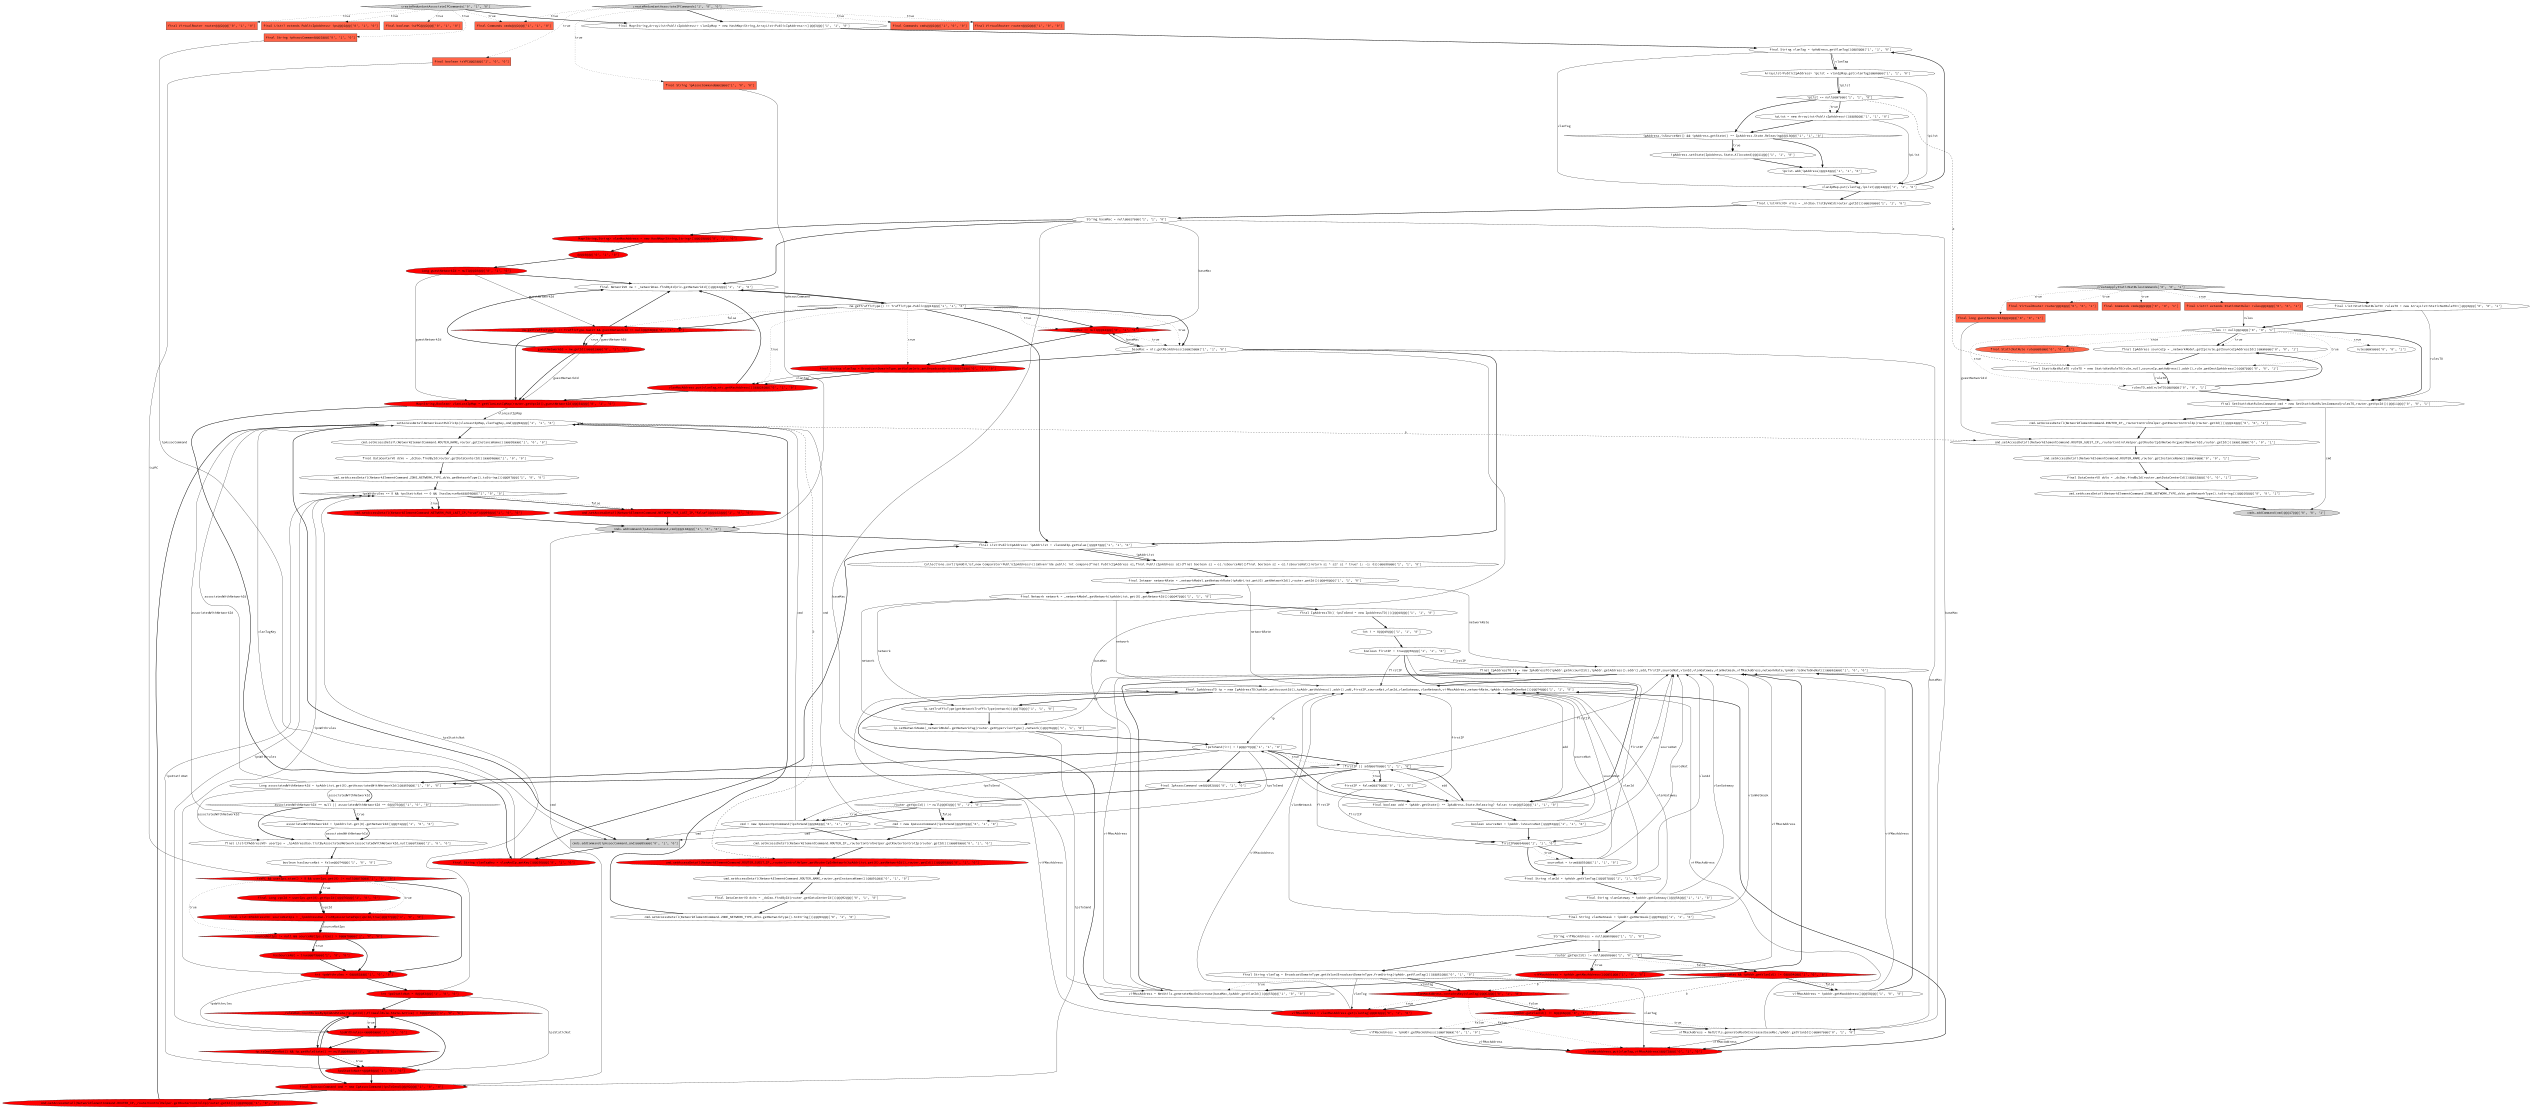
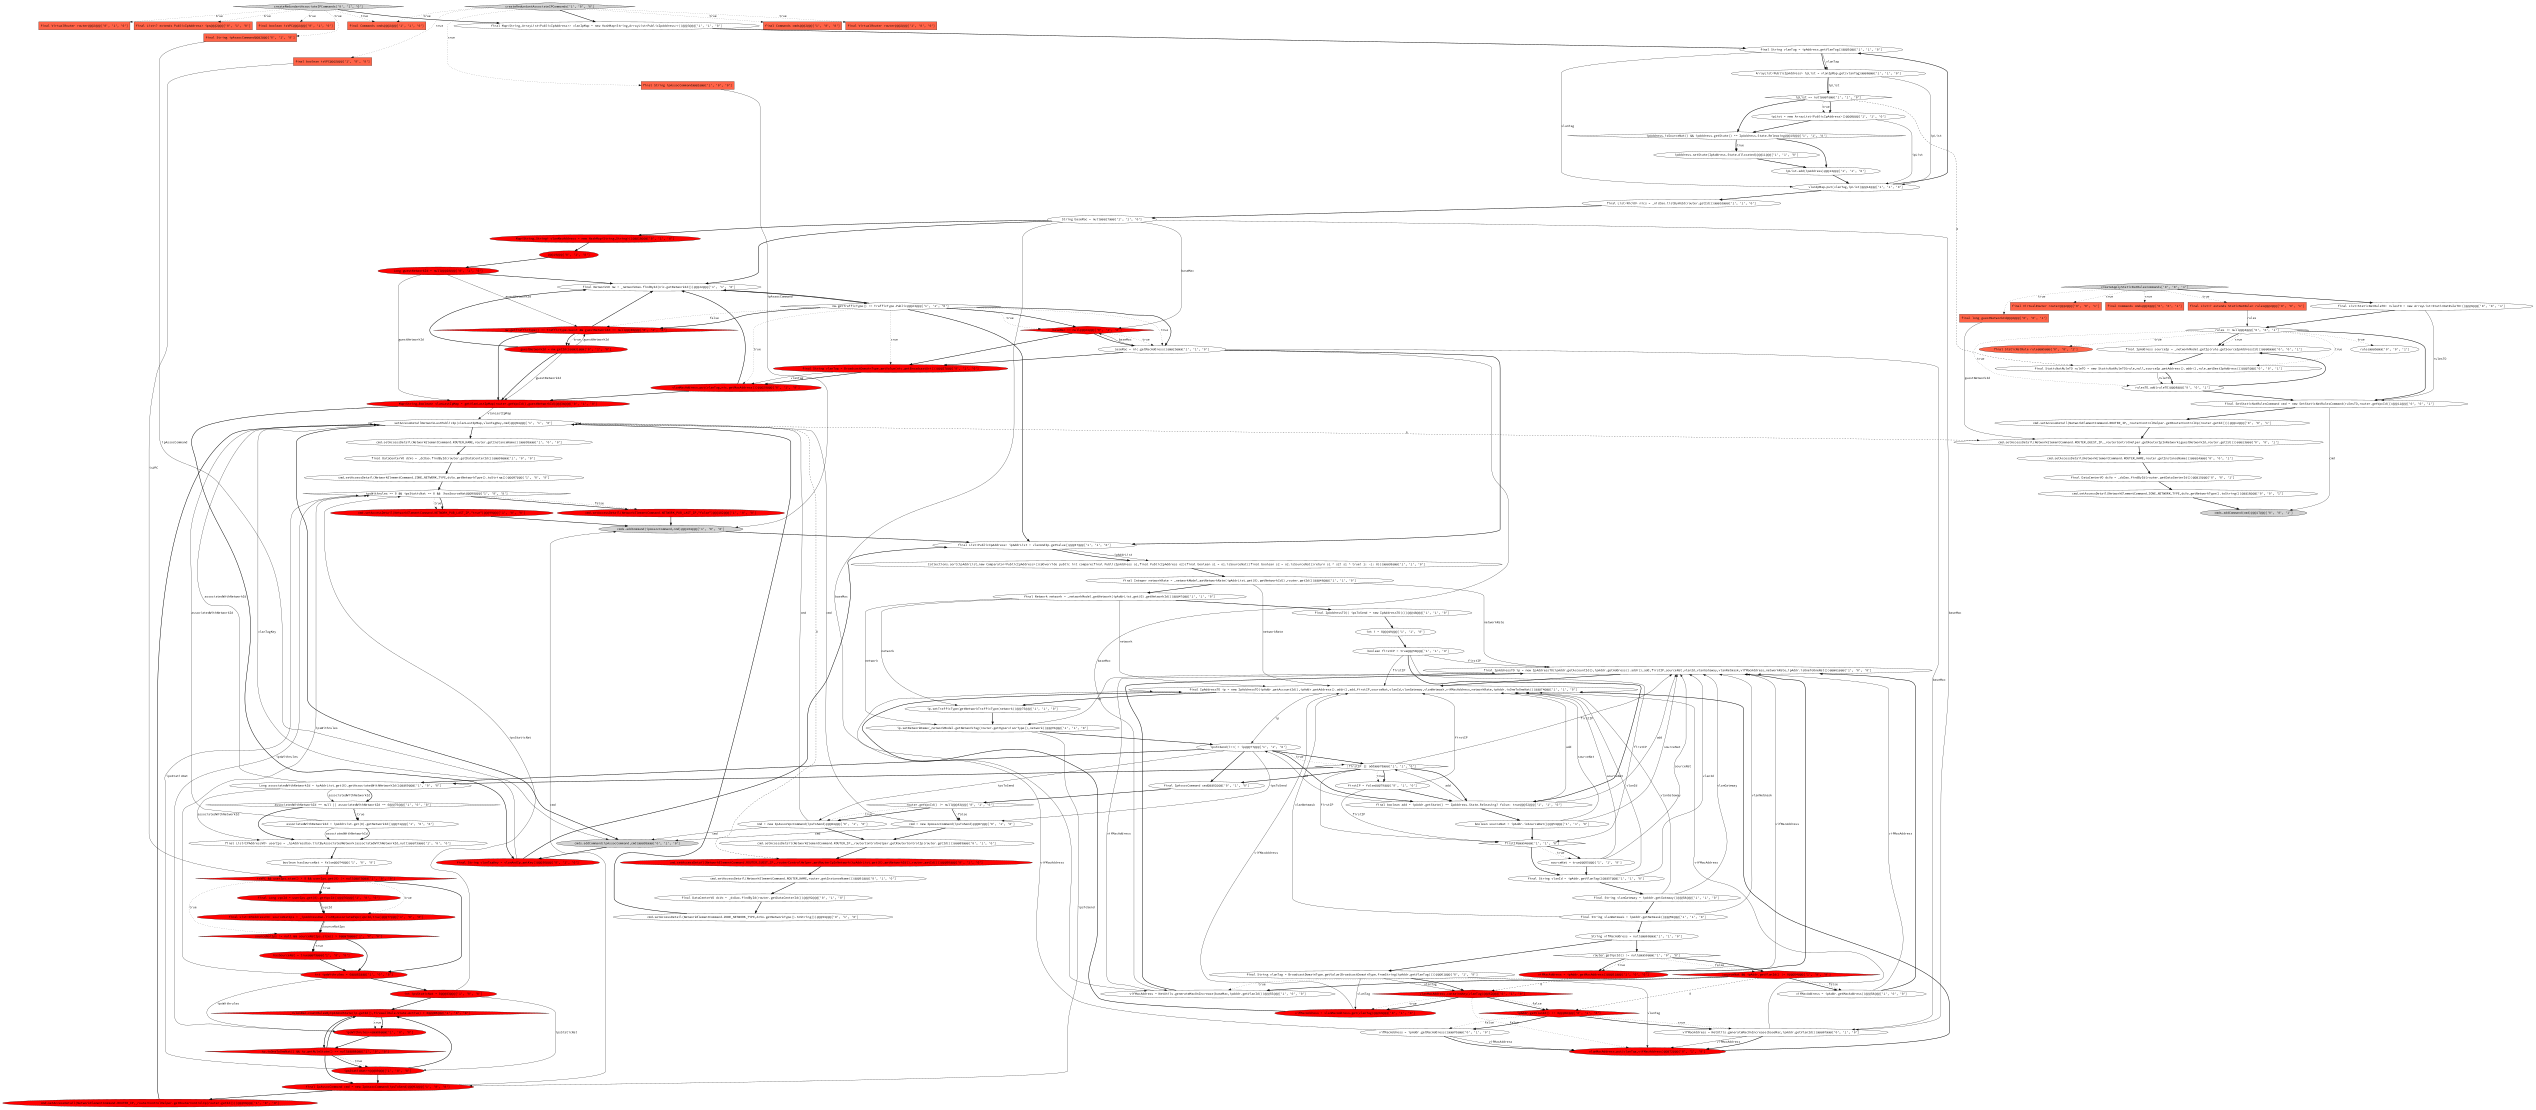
node "cmds.addCommand(ipAssocCommand,cmd)@@@95@@@['0', '1', '0']": shape box -> ellipse
